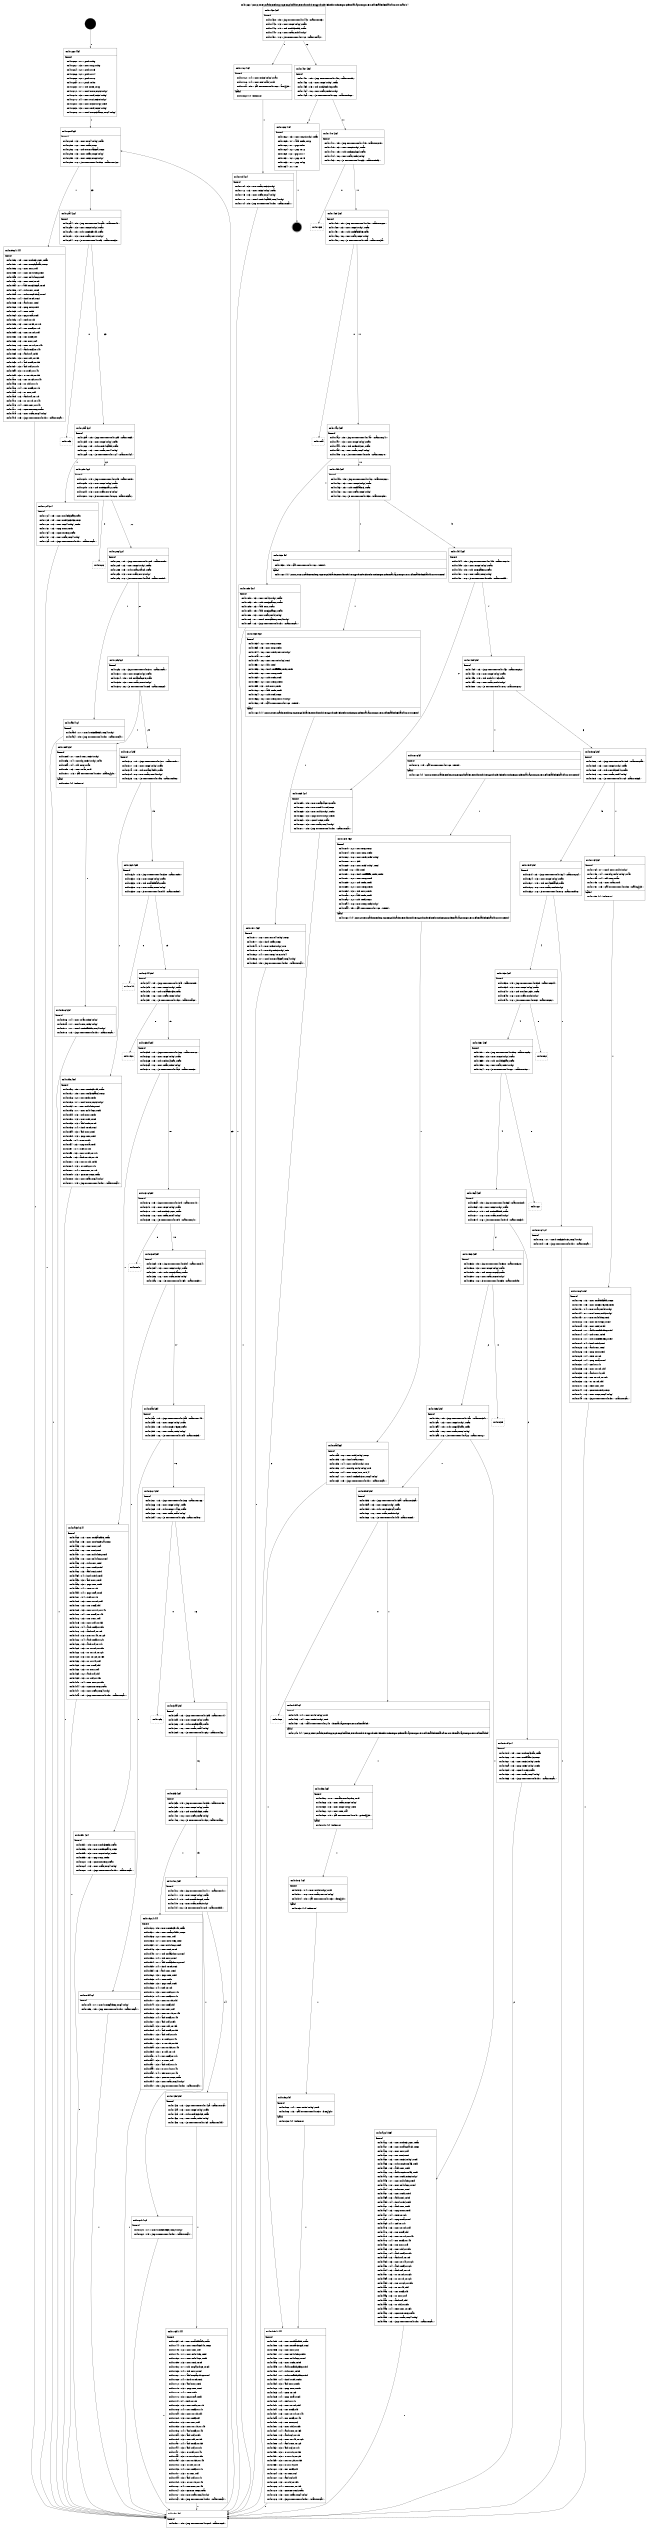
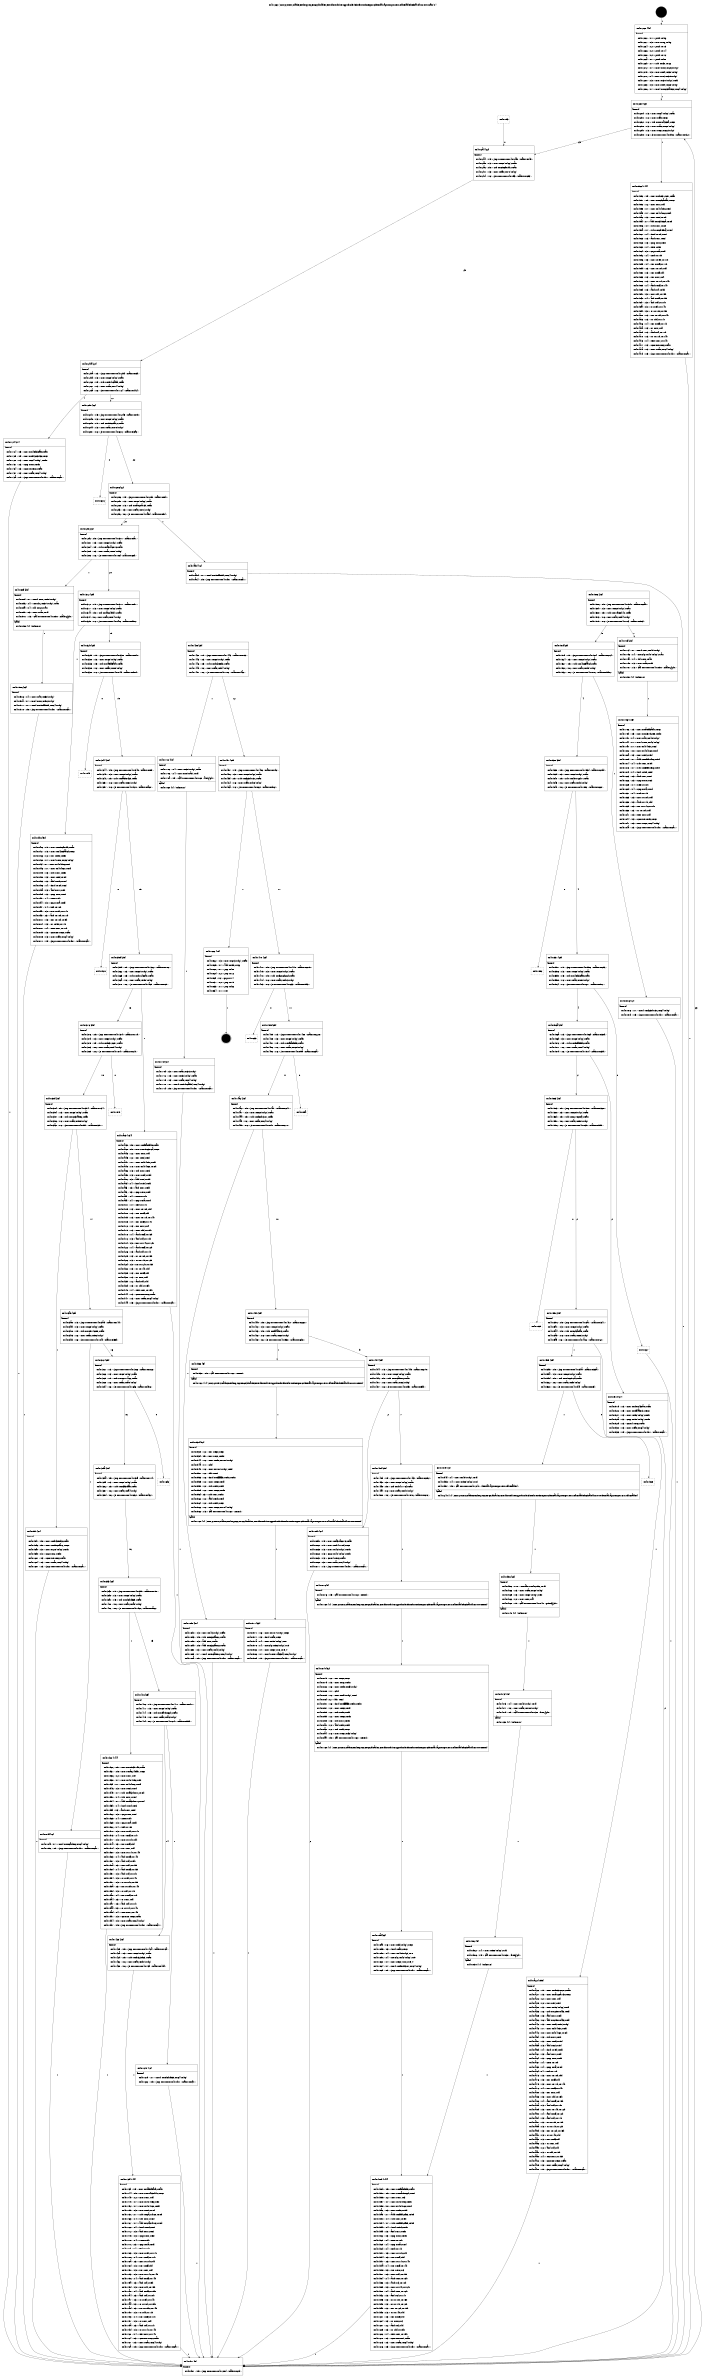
edge "0x4012a4 [22]" -> "0x401ef3": reversed
edge "0x4014ed [25]" -> "0x401506 [25]": removed, label "6"
edge "0x4017e6 [105]" -> "0x401f01 [5]": now "0x401c27" -> "0x401f01 [5]"
